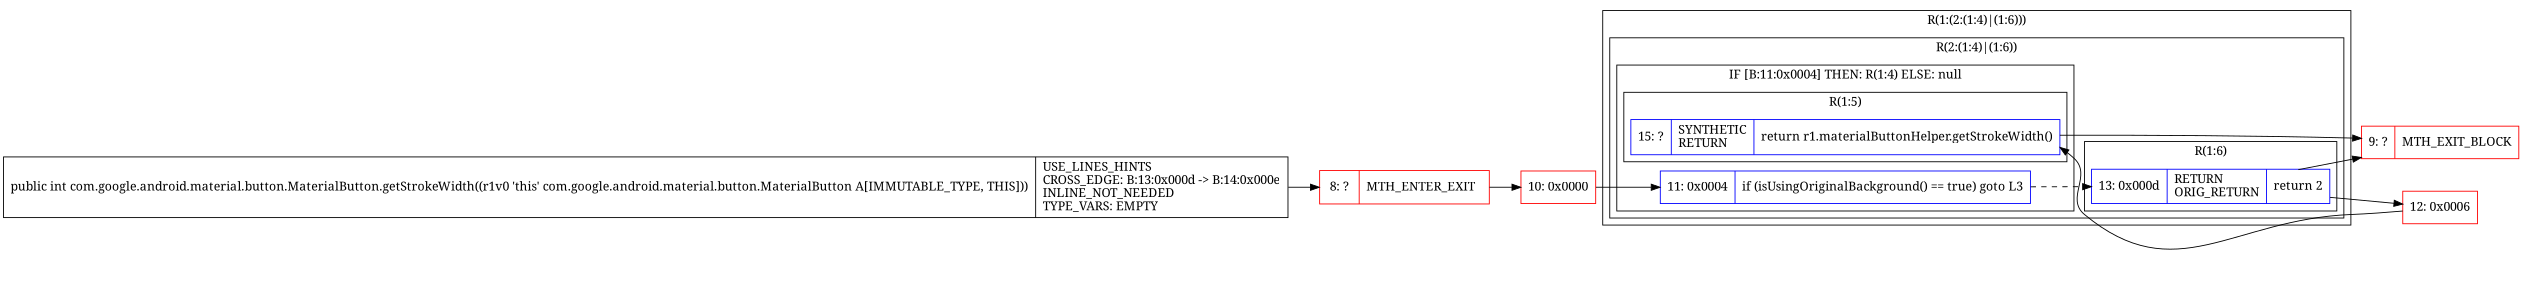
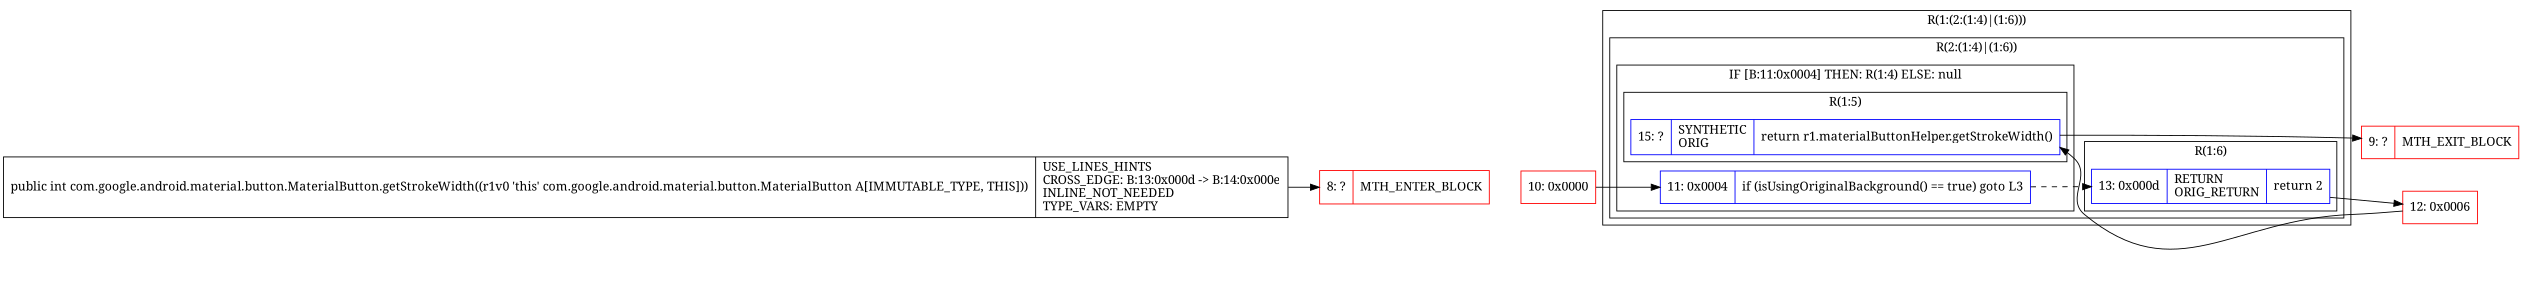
node "15: ?": text "RETURN" -> "ORIG"
edge "13: 0x000d" -> "9: ?": removed
node "8: ?": text "MTH_ENTER_EXIT" -> "MTH_ENTER_BLOCK"
edge "8: ?" -> "10: 0x0000": removed
